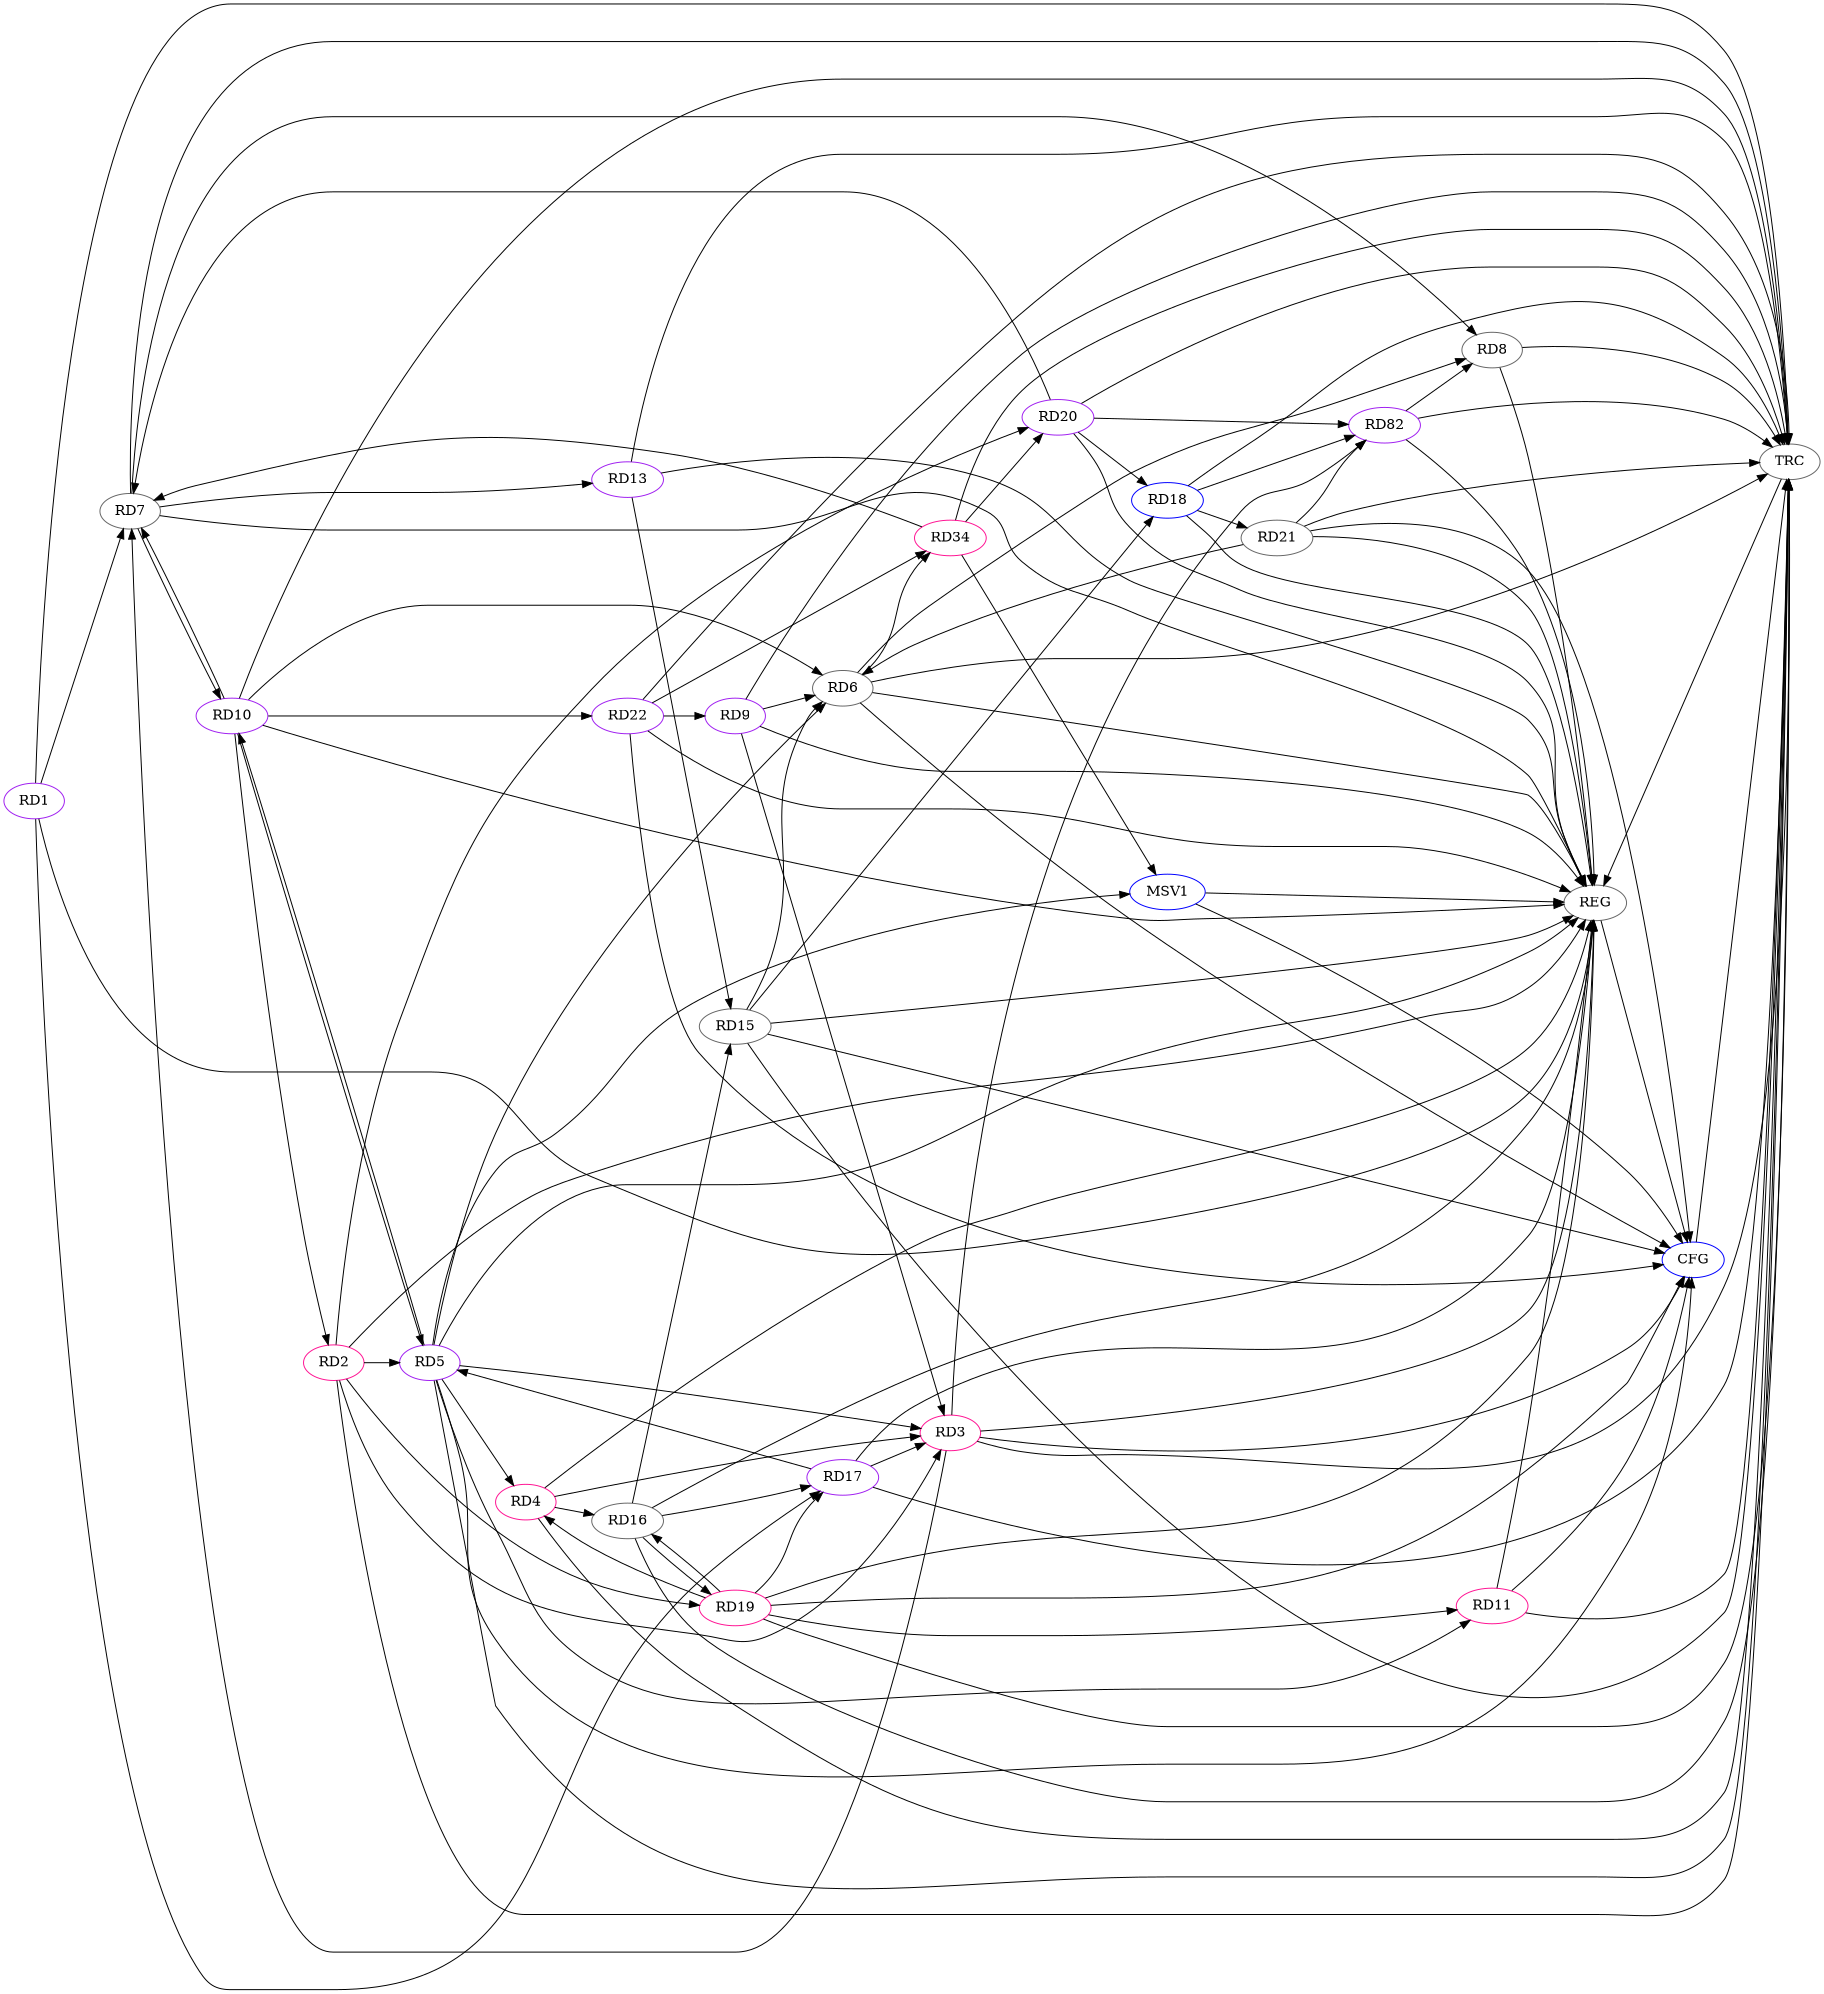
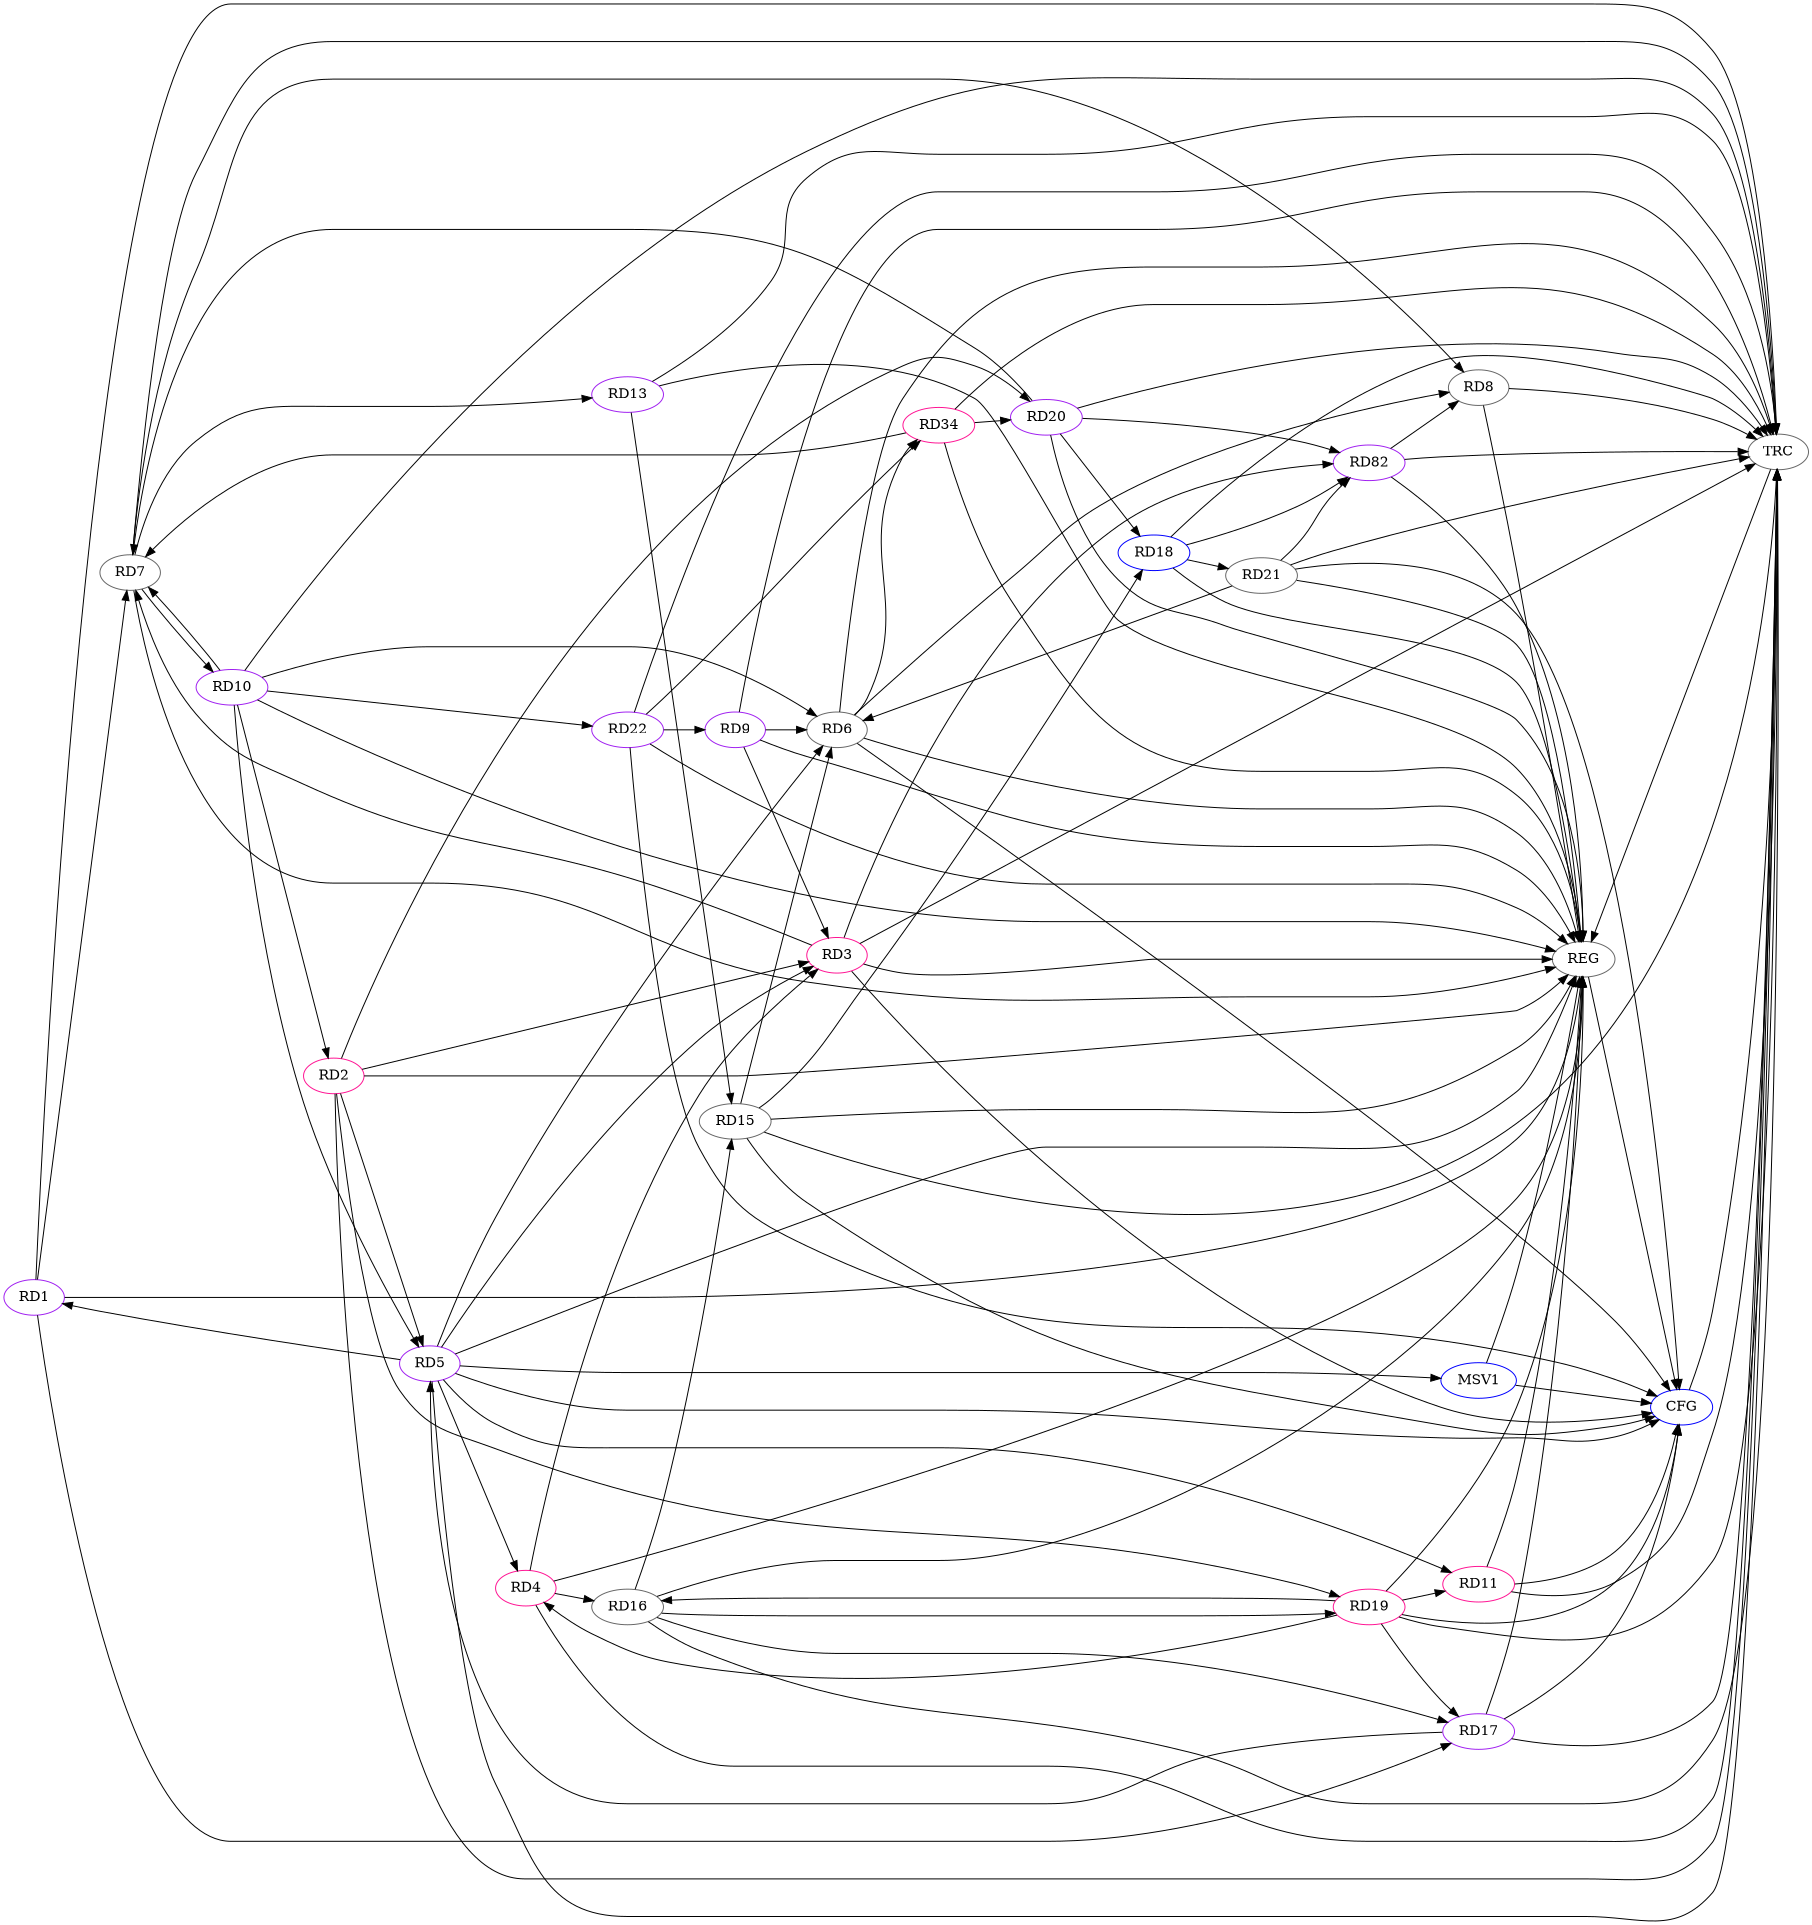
edge "RD34" -> "MSV1": now "RD34" -> "REG"
edge "RD5" -> "RD10": now "RD5" -> "RD1"
edge "RD17" -> "RD3": now "RD17" -> "CFG"
